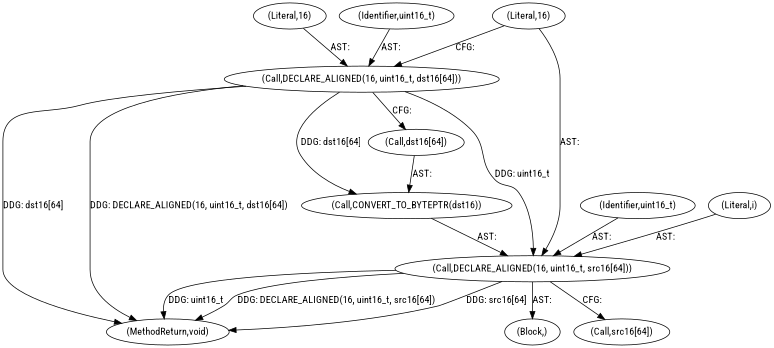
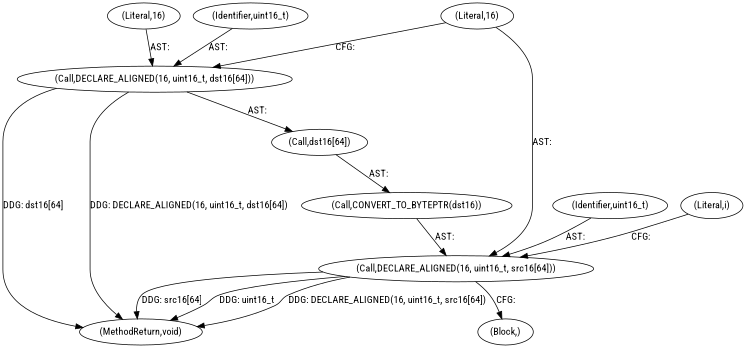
edge "(Call,DECLARE_ALIGNED(16, uint16_t, dst16[64]))" -> "(Call,dst16[64])": label "CFG: " -> "AST: "
edge "(Call,DECLARE_ALIGNED(16, uint16_t, dst16[64]))" -> "(Call,CONVERT_TO_BYTEPTR(dst16))": removed, label "DDG: dst16[64]"
edge "(Call,DECLARE_ALIGNED(16, uint16_t, dst16[64]))" -> "(Call,DECLARE_ALIGNED(16, uint16_t, src16[64]))": removed, label "DDG: uint16_t"
edge "(Literal,i)" -> "(Call,DECLARE_ALIGNED(16, uint16_t, src16[64]))": label "AST: " -> "CFG: "
edge "(Call,DECLARE_ALIGNED(16, uint16_t, src16[64]))" -> "(Block,)": label "AST: " -> "CFG: "
node "(Call,src16[64])": removed
